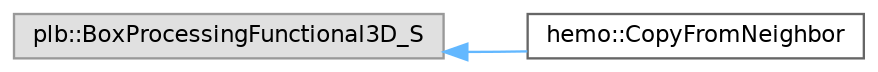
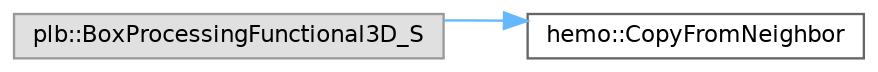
edge "hemo::CopyFromNeighbor" -> "plb::BoxProcessingFunctional3D_S": reversed
